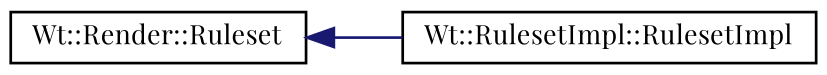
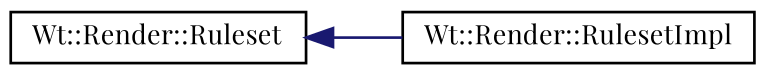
node "Wt::RulesetImpl::RulesetImpl": label "Wt::RulesetImpl::RulesetImpl" -> "Wt::Render::RulesetImpl"
